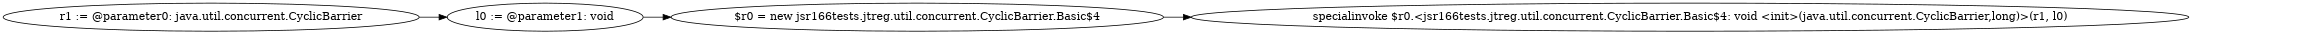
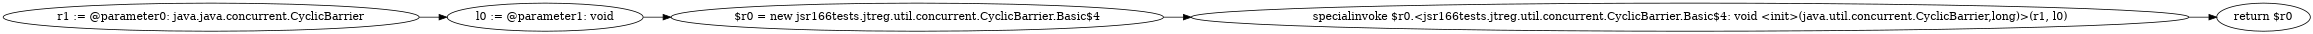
node "r1 := @parameter0: java.util.concurrent.CyclicBarrier": label "r1 := @parameter0: java.util.concurrent.CyclicBarrier" -> "r1 := @parameter0: java.java.concurrent.CyclicBarrier"
node "return $r0": added
